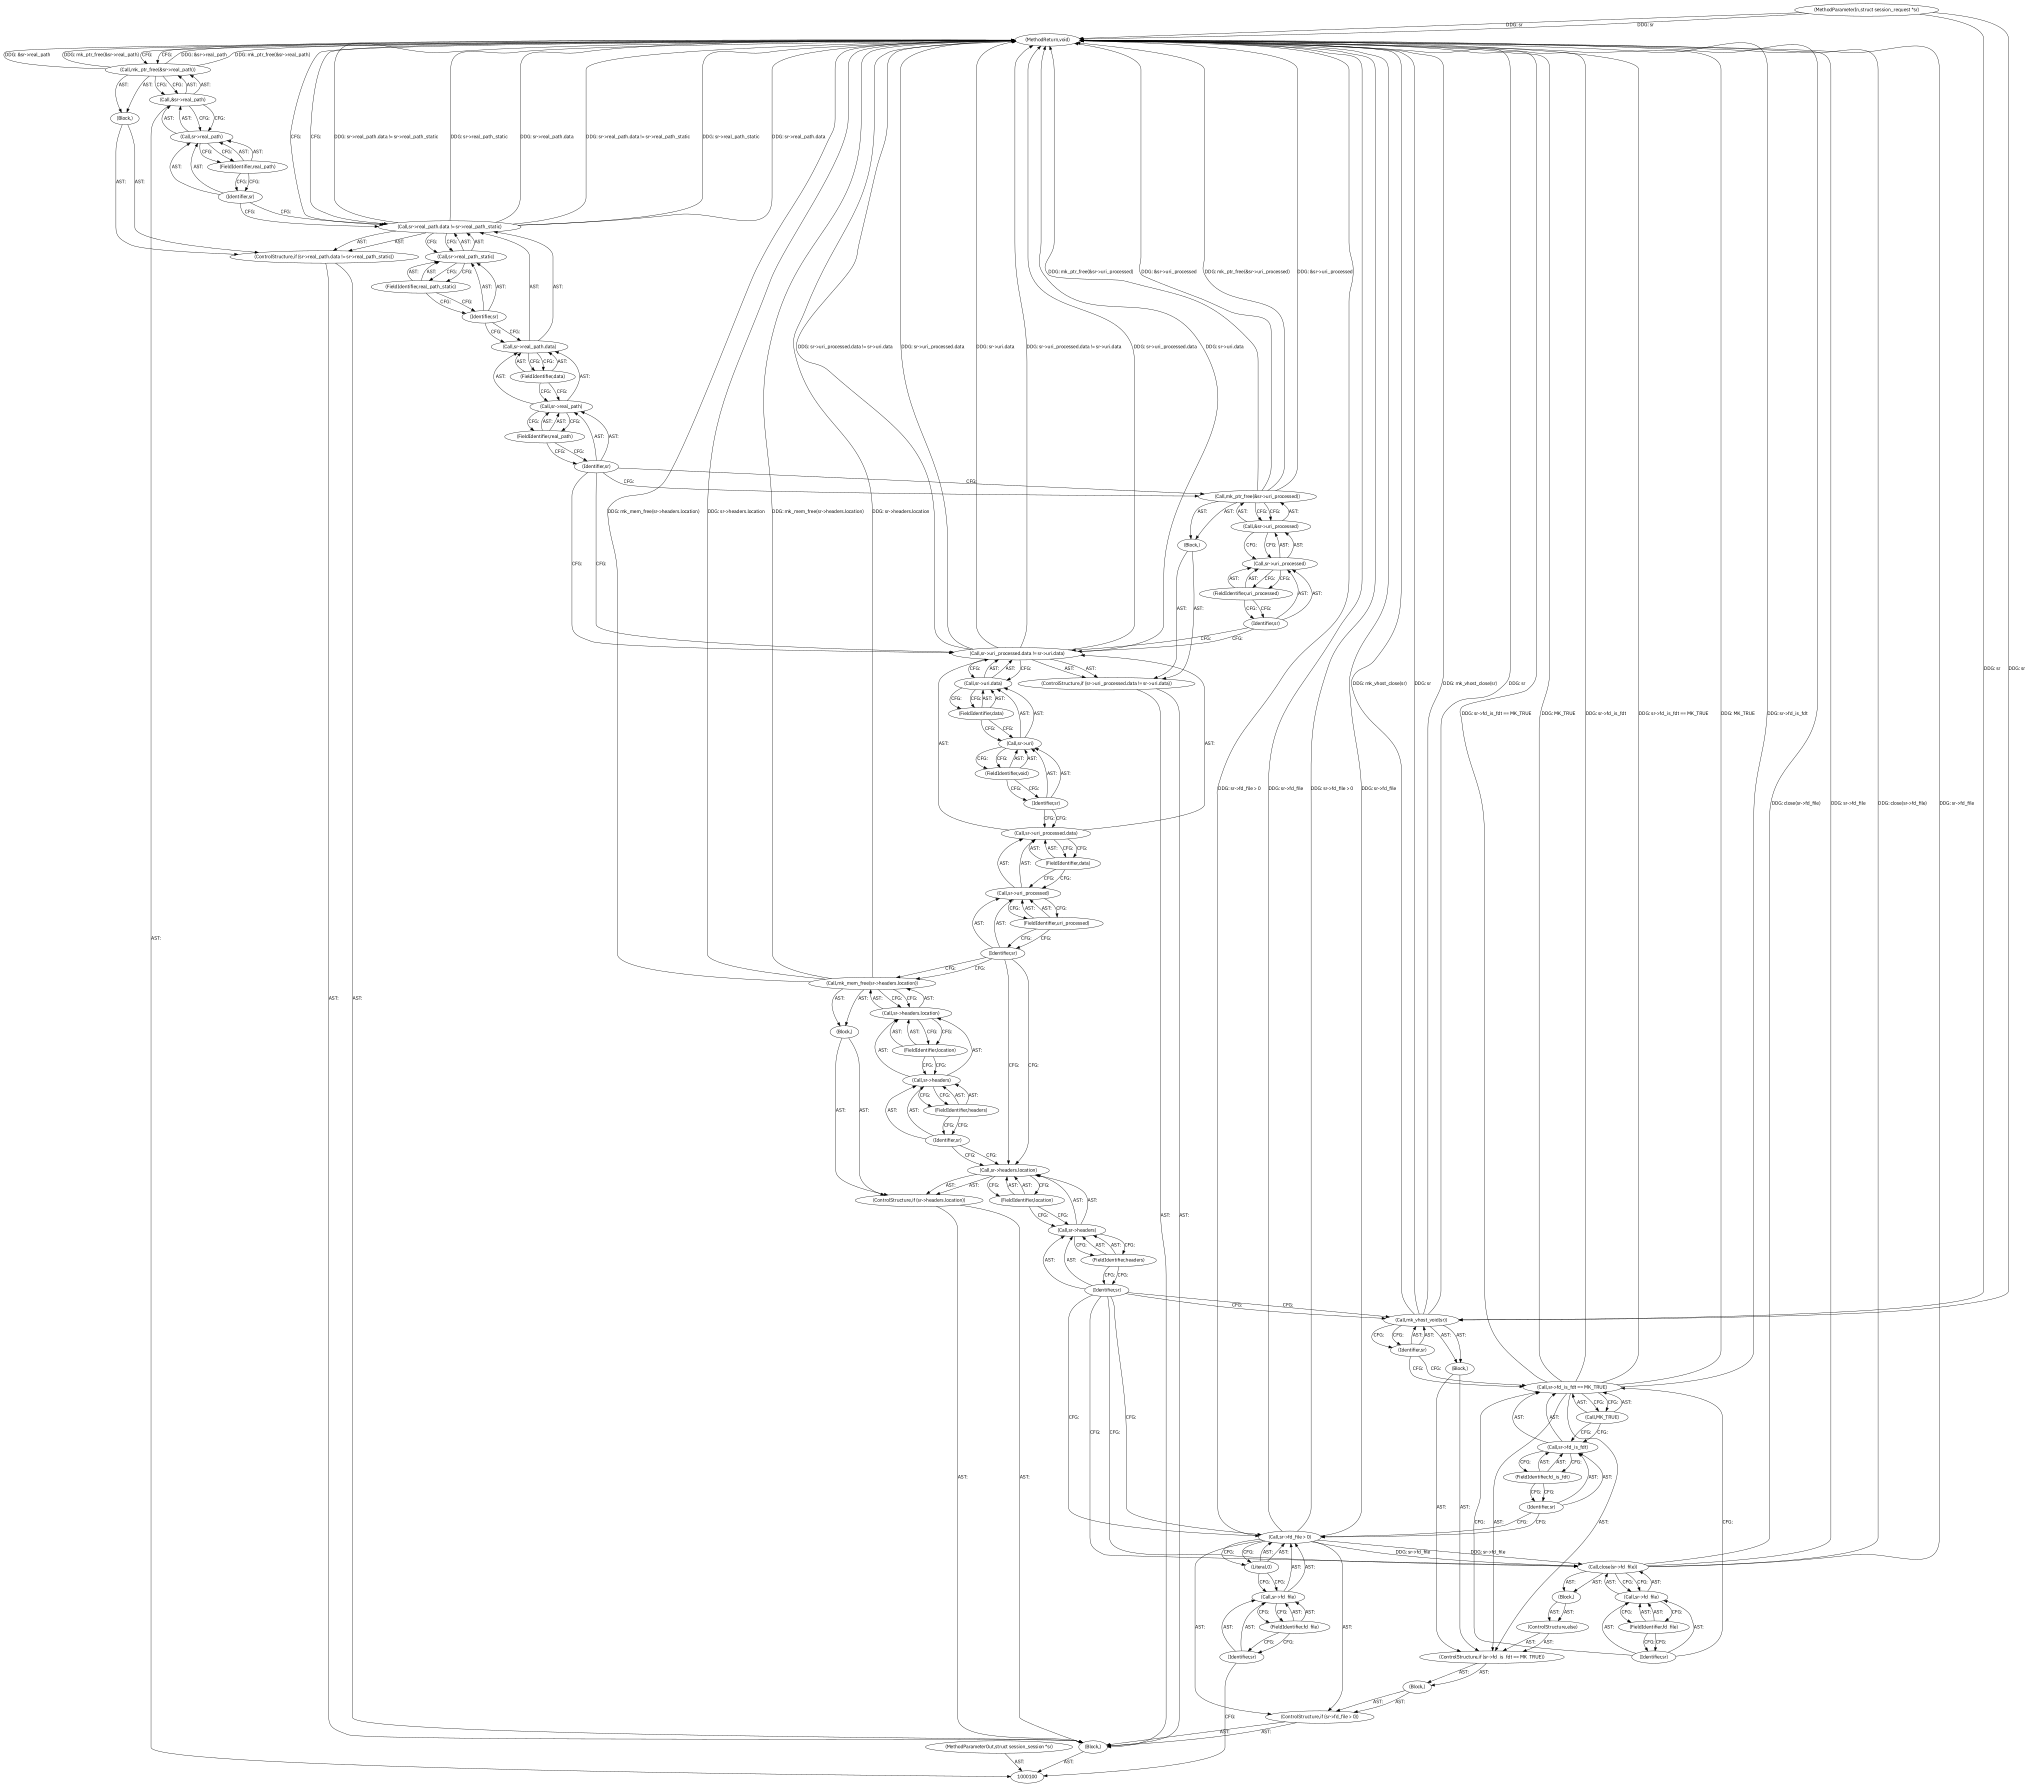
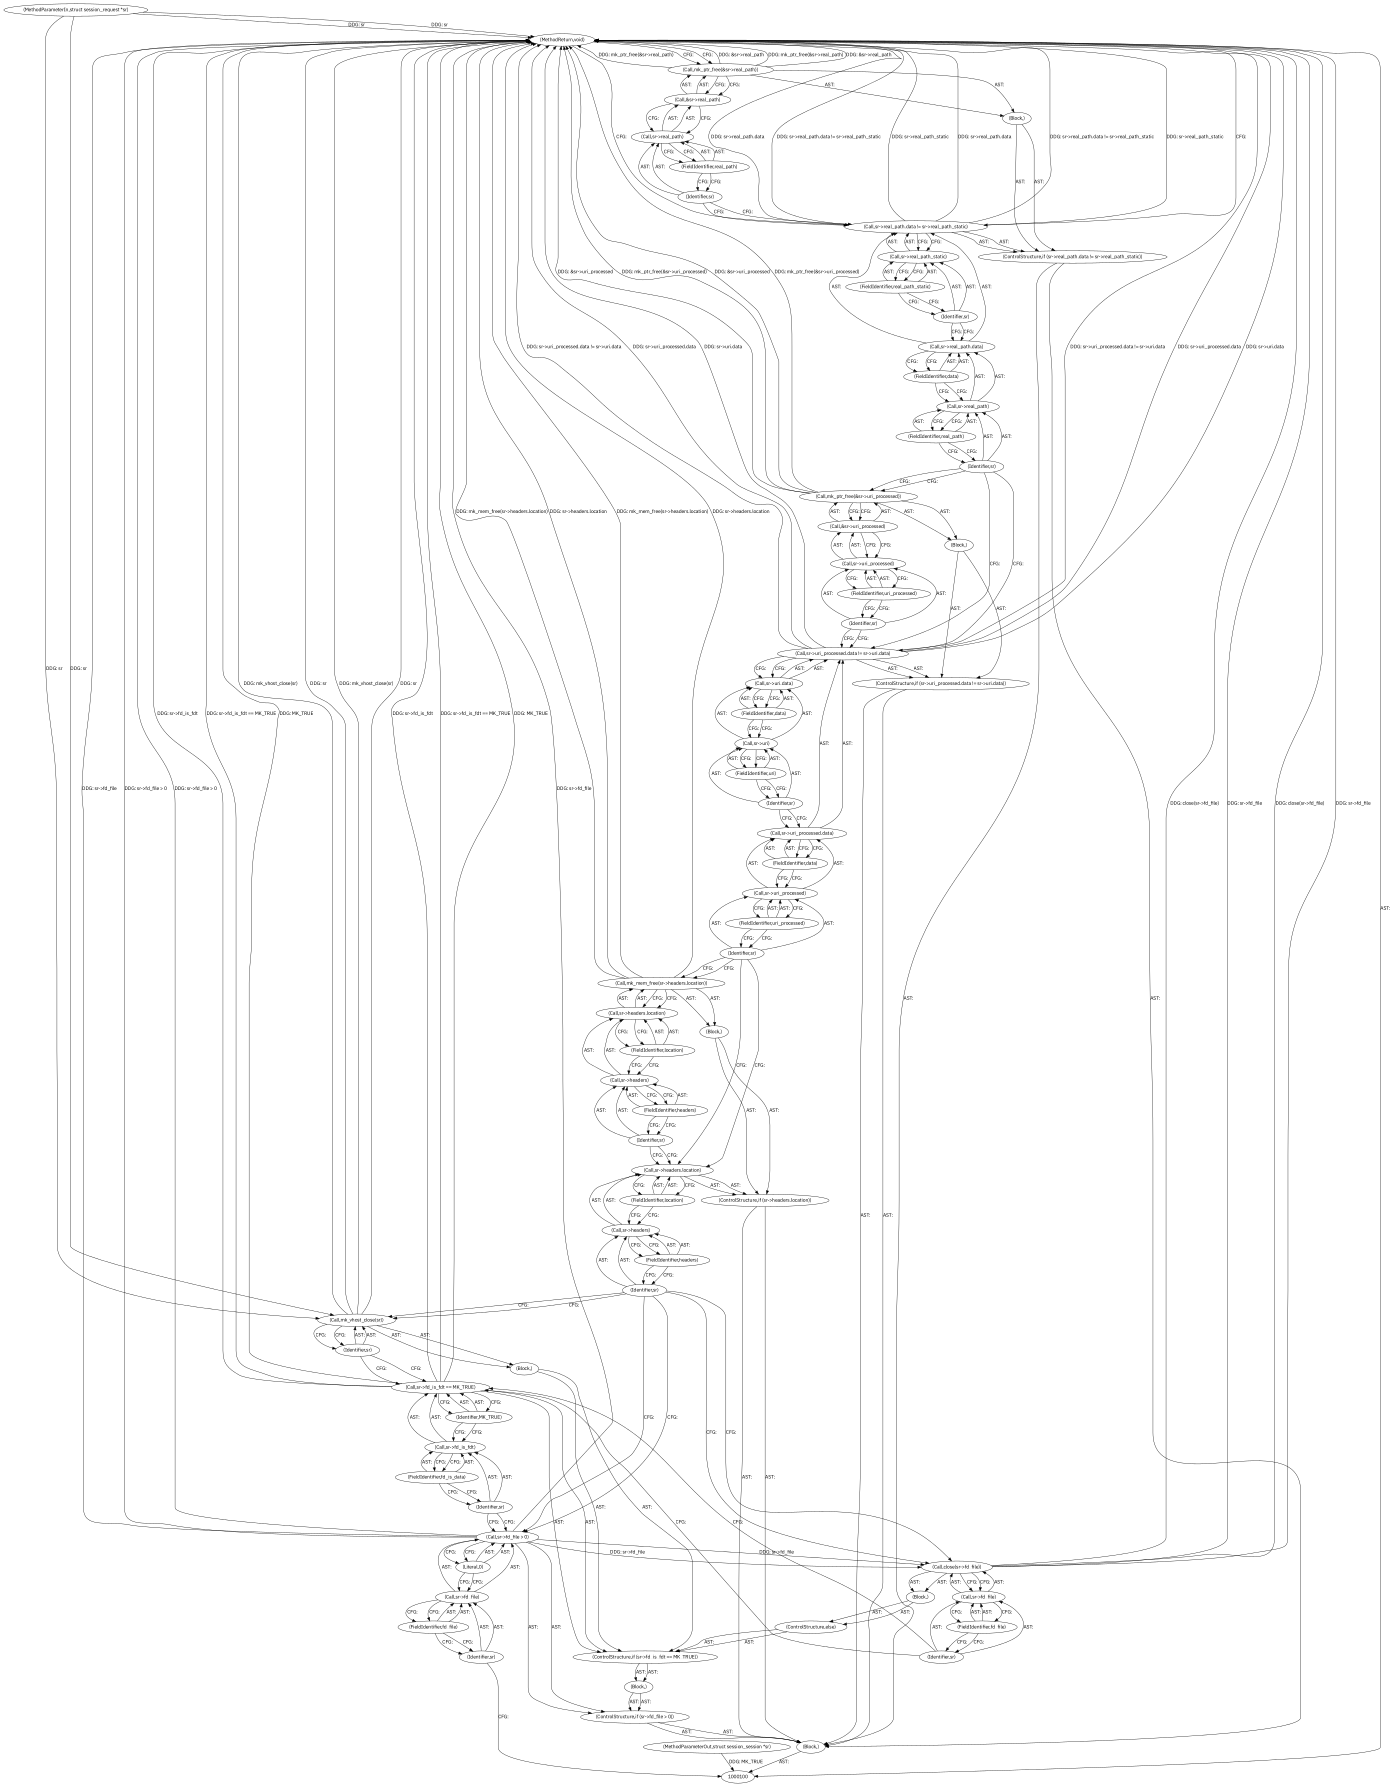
node "(FieldIdentifier,void)": label "(FieldIdentifier,void)" -> "(FieldIdentifier,uri)"
node "(Call,mk_vhost_void(sr))": label "(Call,mk_vhost_void(sr))" -> "(Call,mk_vhost_close(sr))"
edge "(Call,&sr->real_path)" -> "1000100": now "(MethodReturn,void)" -> "1000100"
node "(Call,MK_TRUE)": label "(Call,MK_TRUE)" -> "(Identifier,MK_TRUE)"
node "(FieldIdentifier,fd_is_fdt)": label "(FieldIdentifier,fd_is_fdt)" -> "(FieldIdentifier,fd_is_data)"
edge "(MethodParameterOut,struct session_session *sr)" -> "1000100": label "AST: " -> "DDG: MK_TRUE"
